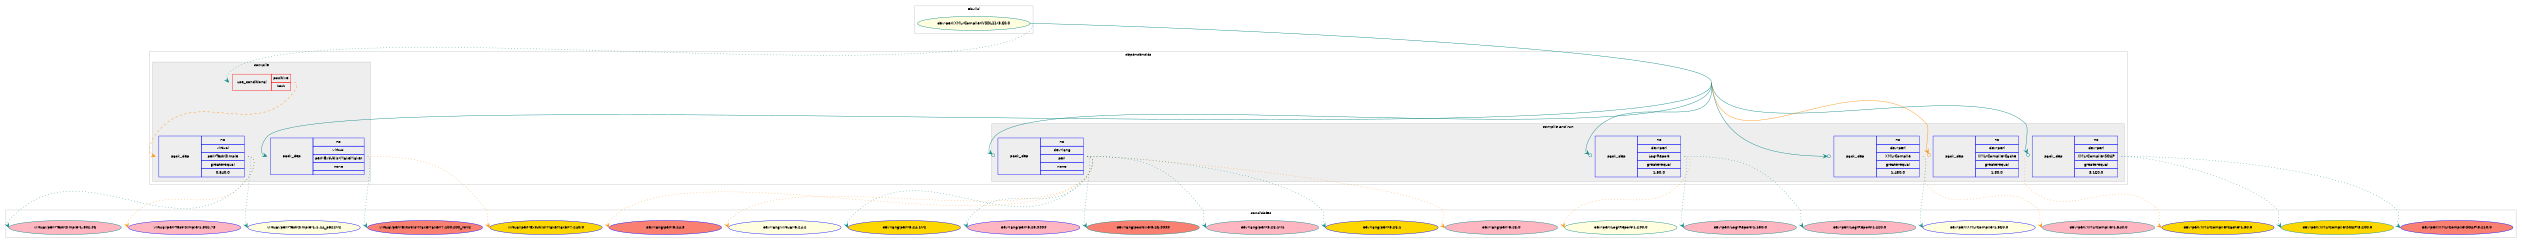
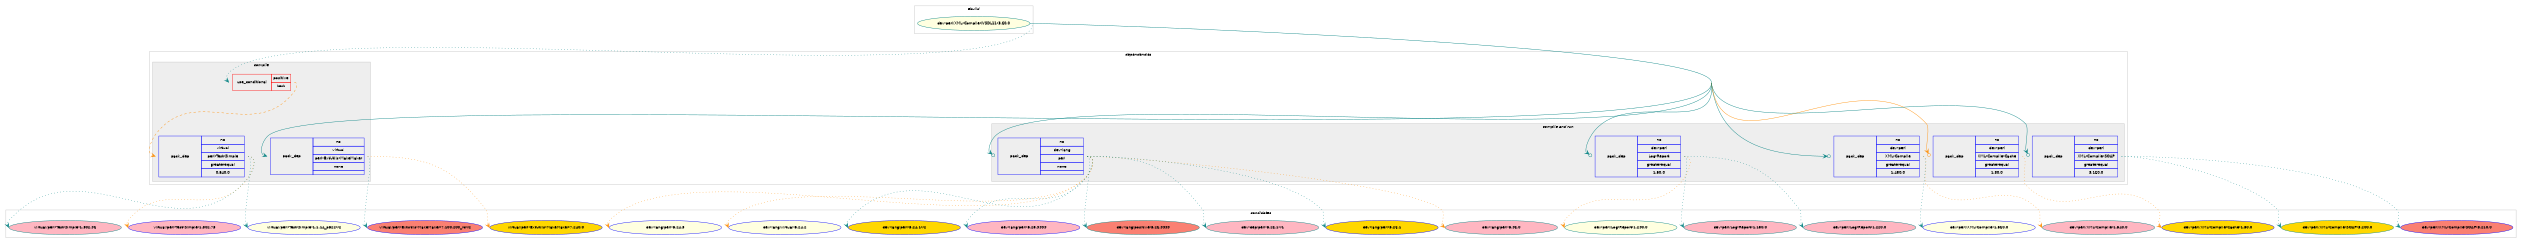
node "dev-lang/perl-5.24.3": fillcolor salmon -> lightyellow
node "dev-lang/perl-5.26.1-r1": label "dev-lang/perl-5.26.1-r1" -> "dev-dep/perl-5.26.1-r1"
node "dev-lang/perl-5.26.0": label "dev-lang/perl-5.26.0" -> "dev-lang/perl-5.96.0"
